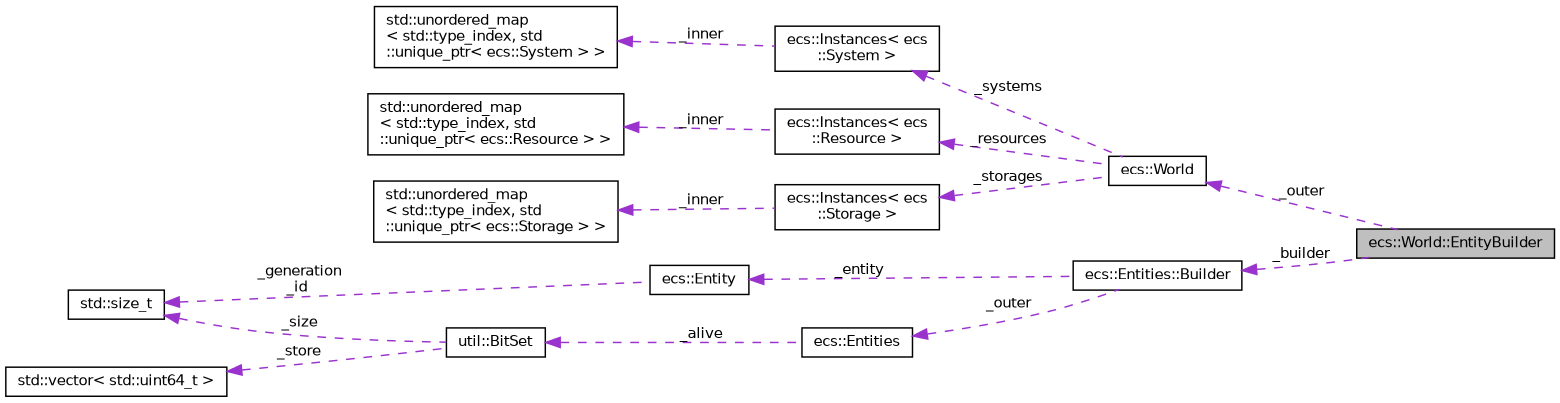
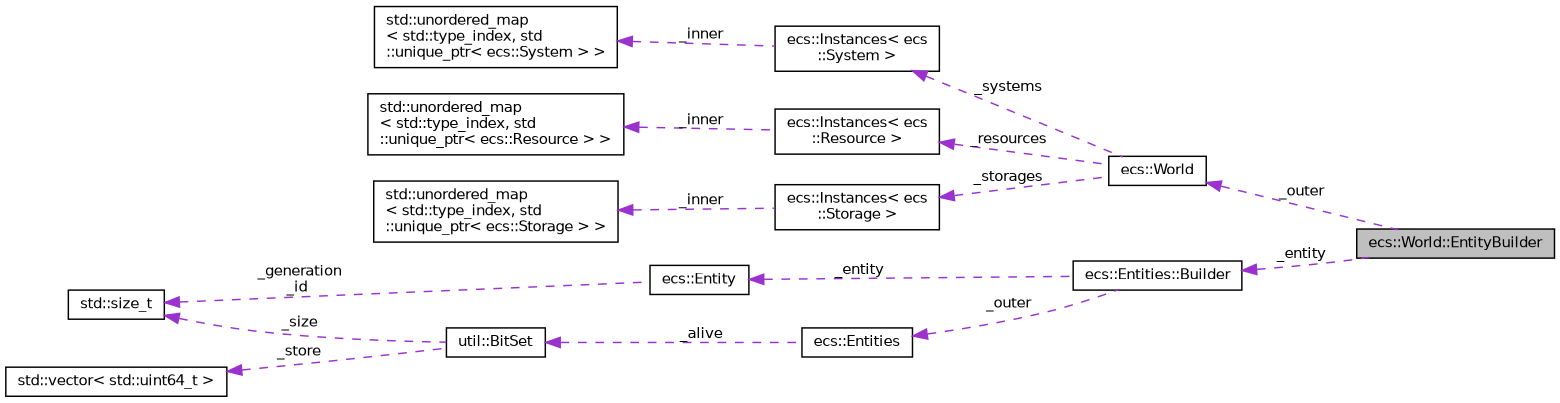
edge "ecs::World::EntityBuilder" -> "ecs::Entities::Builder": label " _builder" -> " _entity"
